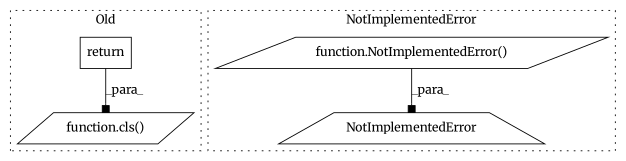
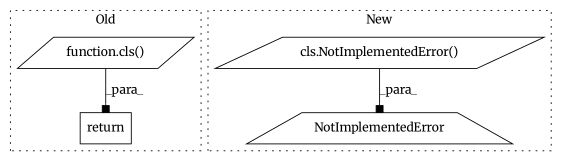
cluster "NotImplementedError": label "NotImplementedError" -> "New"
node "function.NotImplementedError()": label "function.NotImplementedError()" -> "cls.NotImplementedError()"
edge "return" -> "function.cls()": reversed
